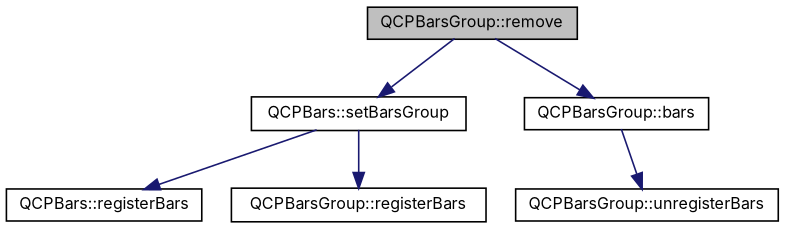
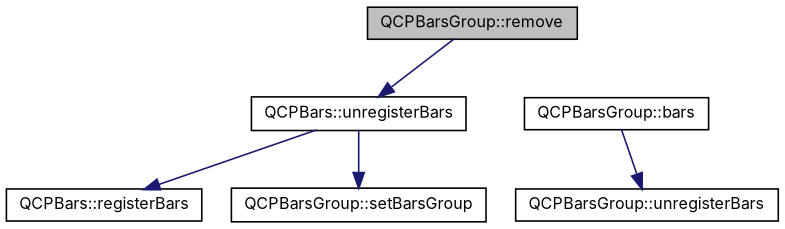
edge "QCPBarsGroup::remove" -> "QCPBarsGroup::bars": removed
node "QCPBars::setBarsGroup": label "QCPBars::setBarsGroup" -> "QCPBars::unregisterBars"
node "QCPBarsGroup::registerBars": label "QCPBarsGroup::registerBars" -> "QCPBarsGroup::setBarsGroup"
